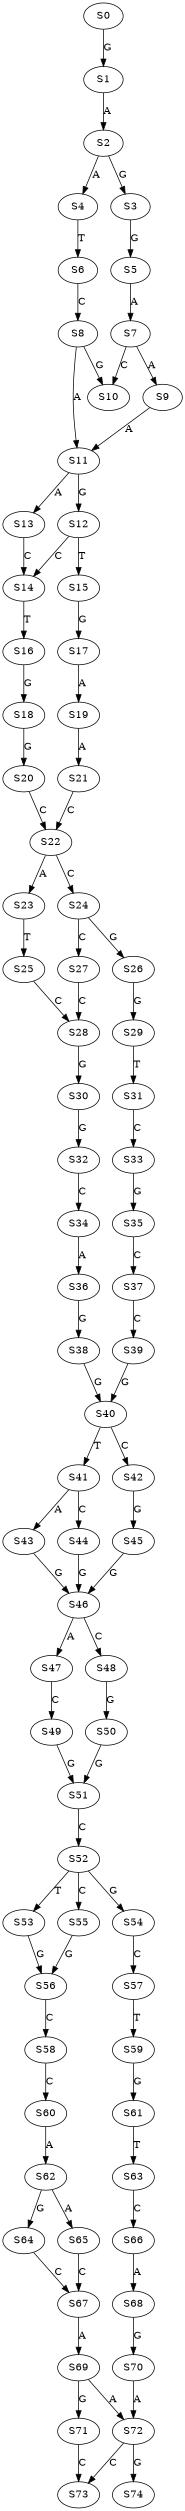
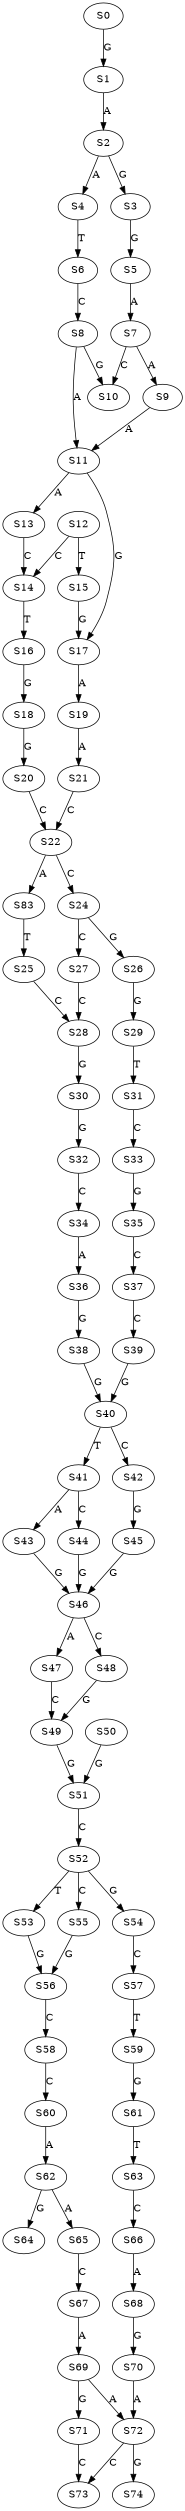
edge "S11" -> "S12": now "S11" -> "S17"
node "S23": label "S23" -> "S83"
edge "S48" -> "S50": now "S48" -> "S49"
edge "S64" -> "S67": removed, label "C"
